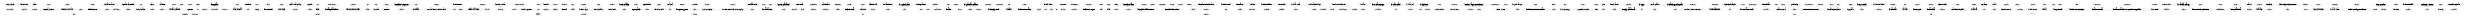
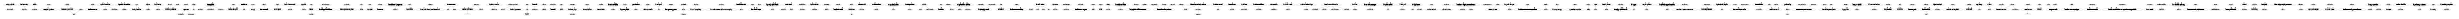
node "b'Dark Tranquillity'": label "b'Dark Tranquillity'" -> "b'Dark Desmond'"
